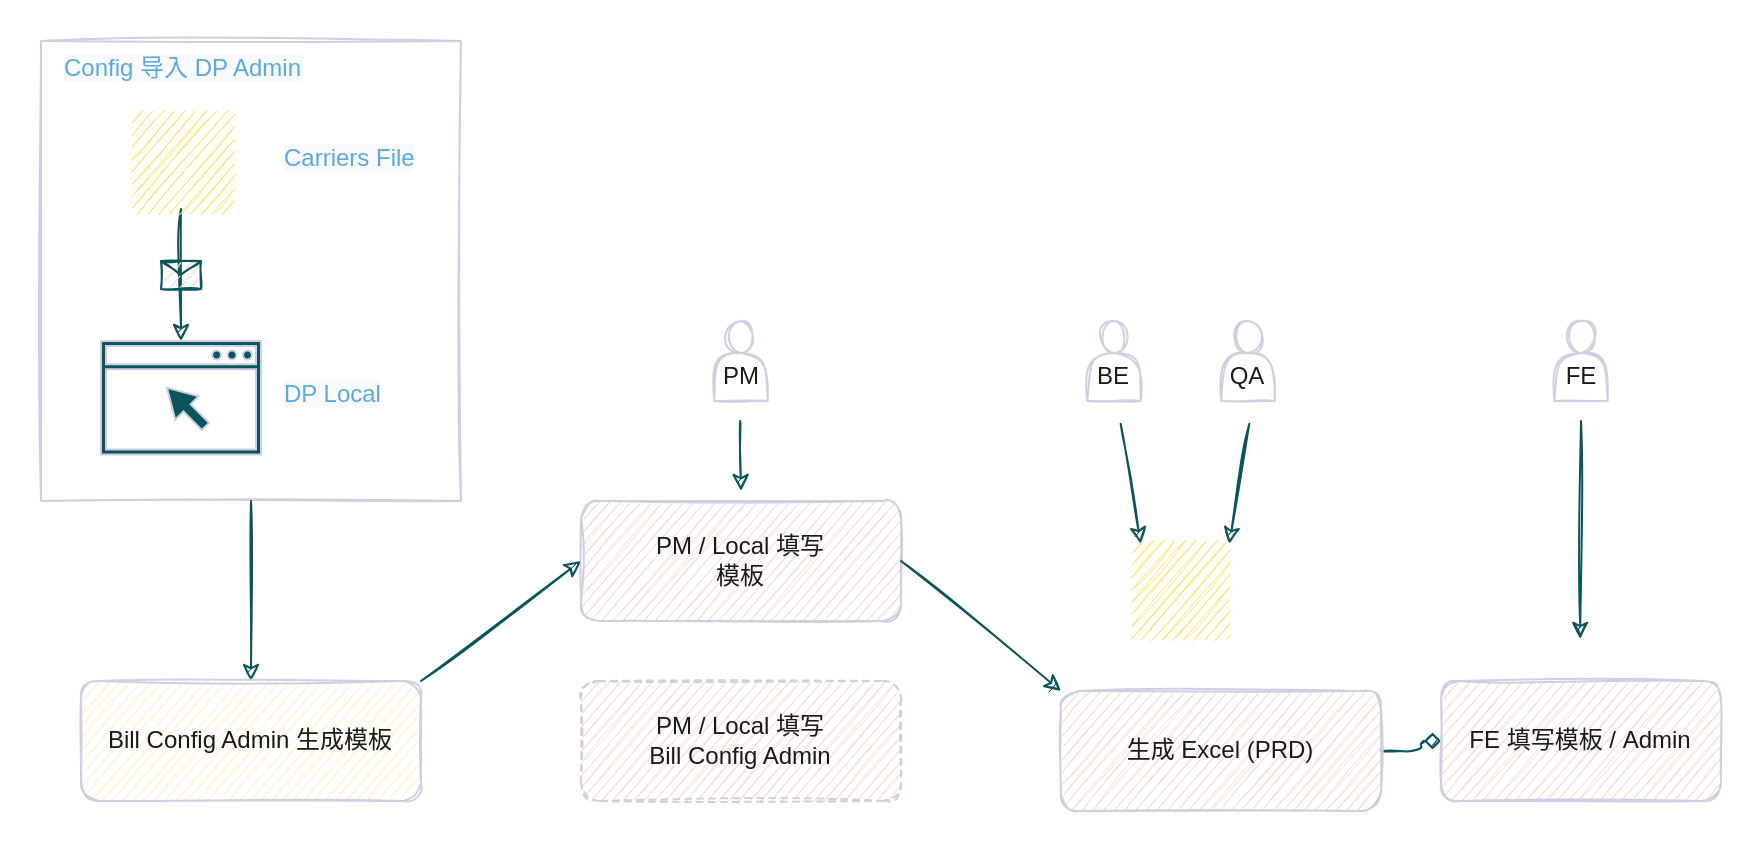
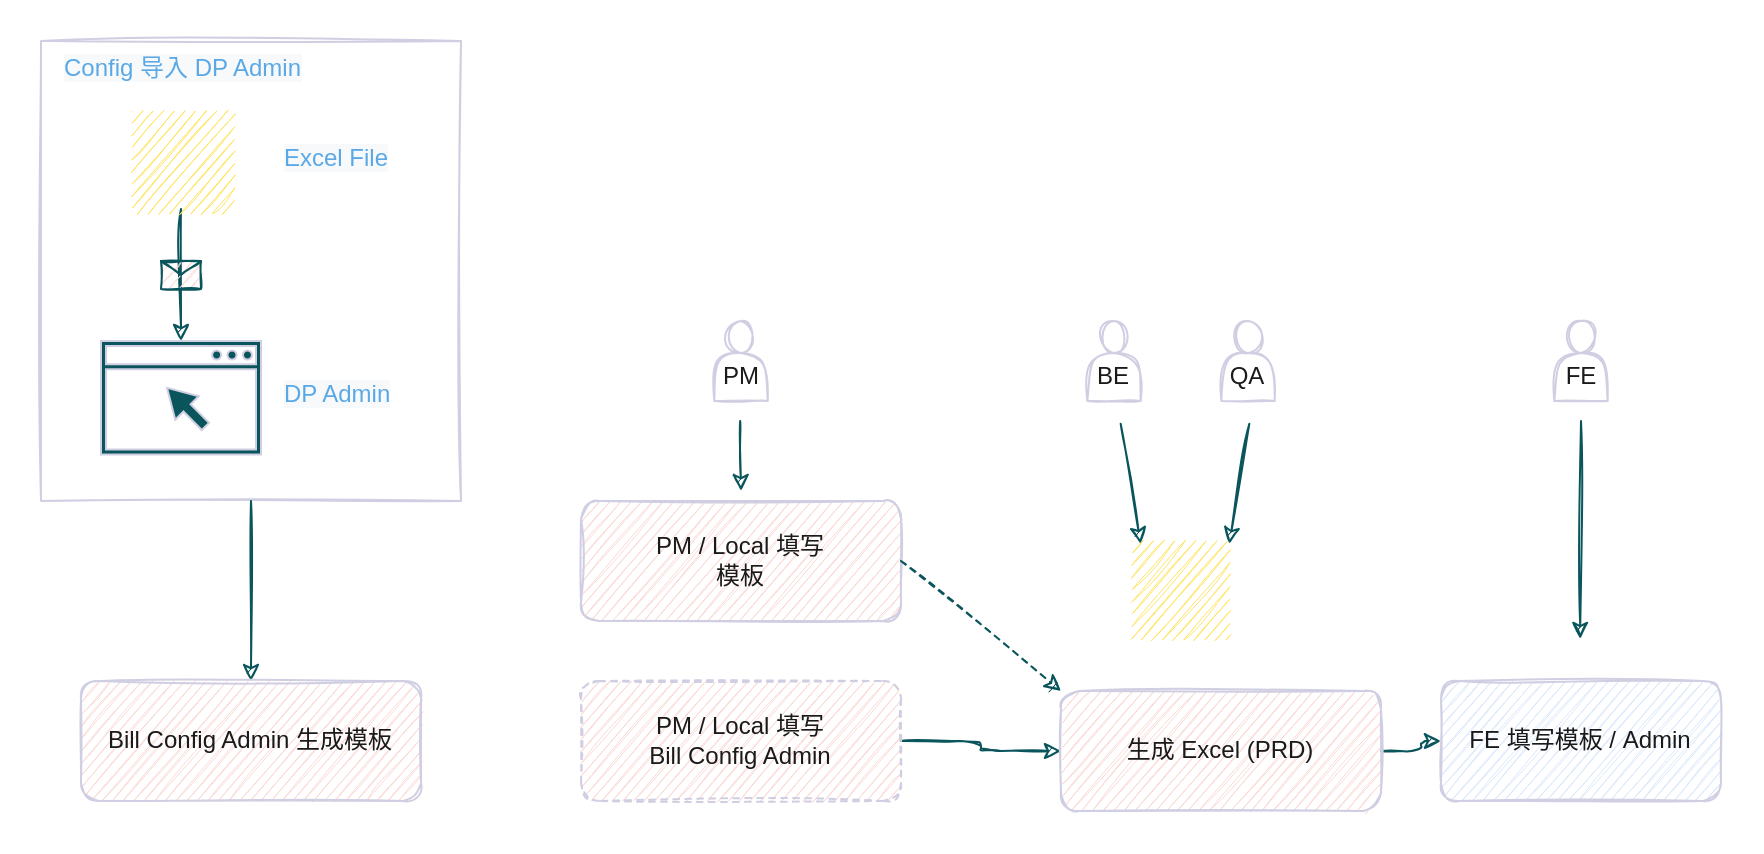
node "Carriers File": label "Carriers File" -> "Excel File"
node "DP Local": label "DP Local" -> "DP Admin"
edge "PM / Local 填写 模板" -> "生成 Excel (PRD)": style solid -> dashed
edge "Bill Config Admin 生成模板" -> "PM / Local 填写 模板": removed
node "Bill Config Admin 生成模板": fillcolor #fff2cc -> #fad9d5
edge "生成 Excel (PRD)" -> "FE 填写模板 / Admin": arrowhead diamond -> classic
node "FE 填写模板 / Admin": fillcolor #fad9d5 -> #dae8fc
edge "PM / Local 填写 Bill Config Admin" -> "生成 Excel (PRD)": added
